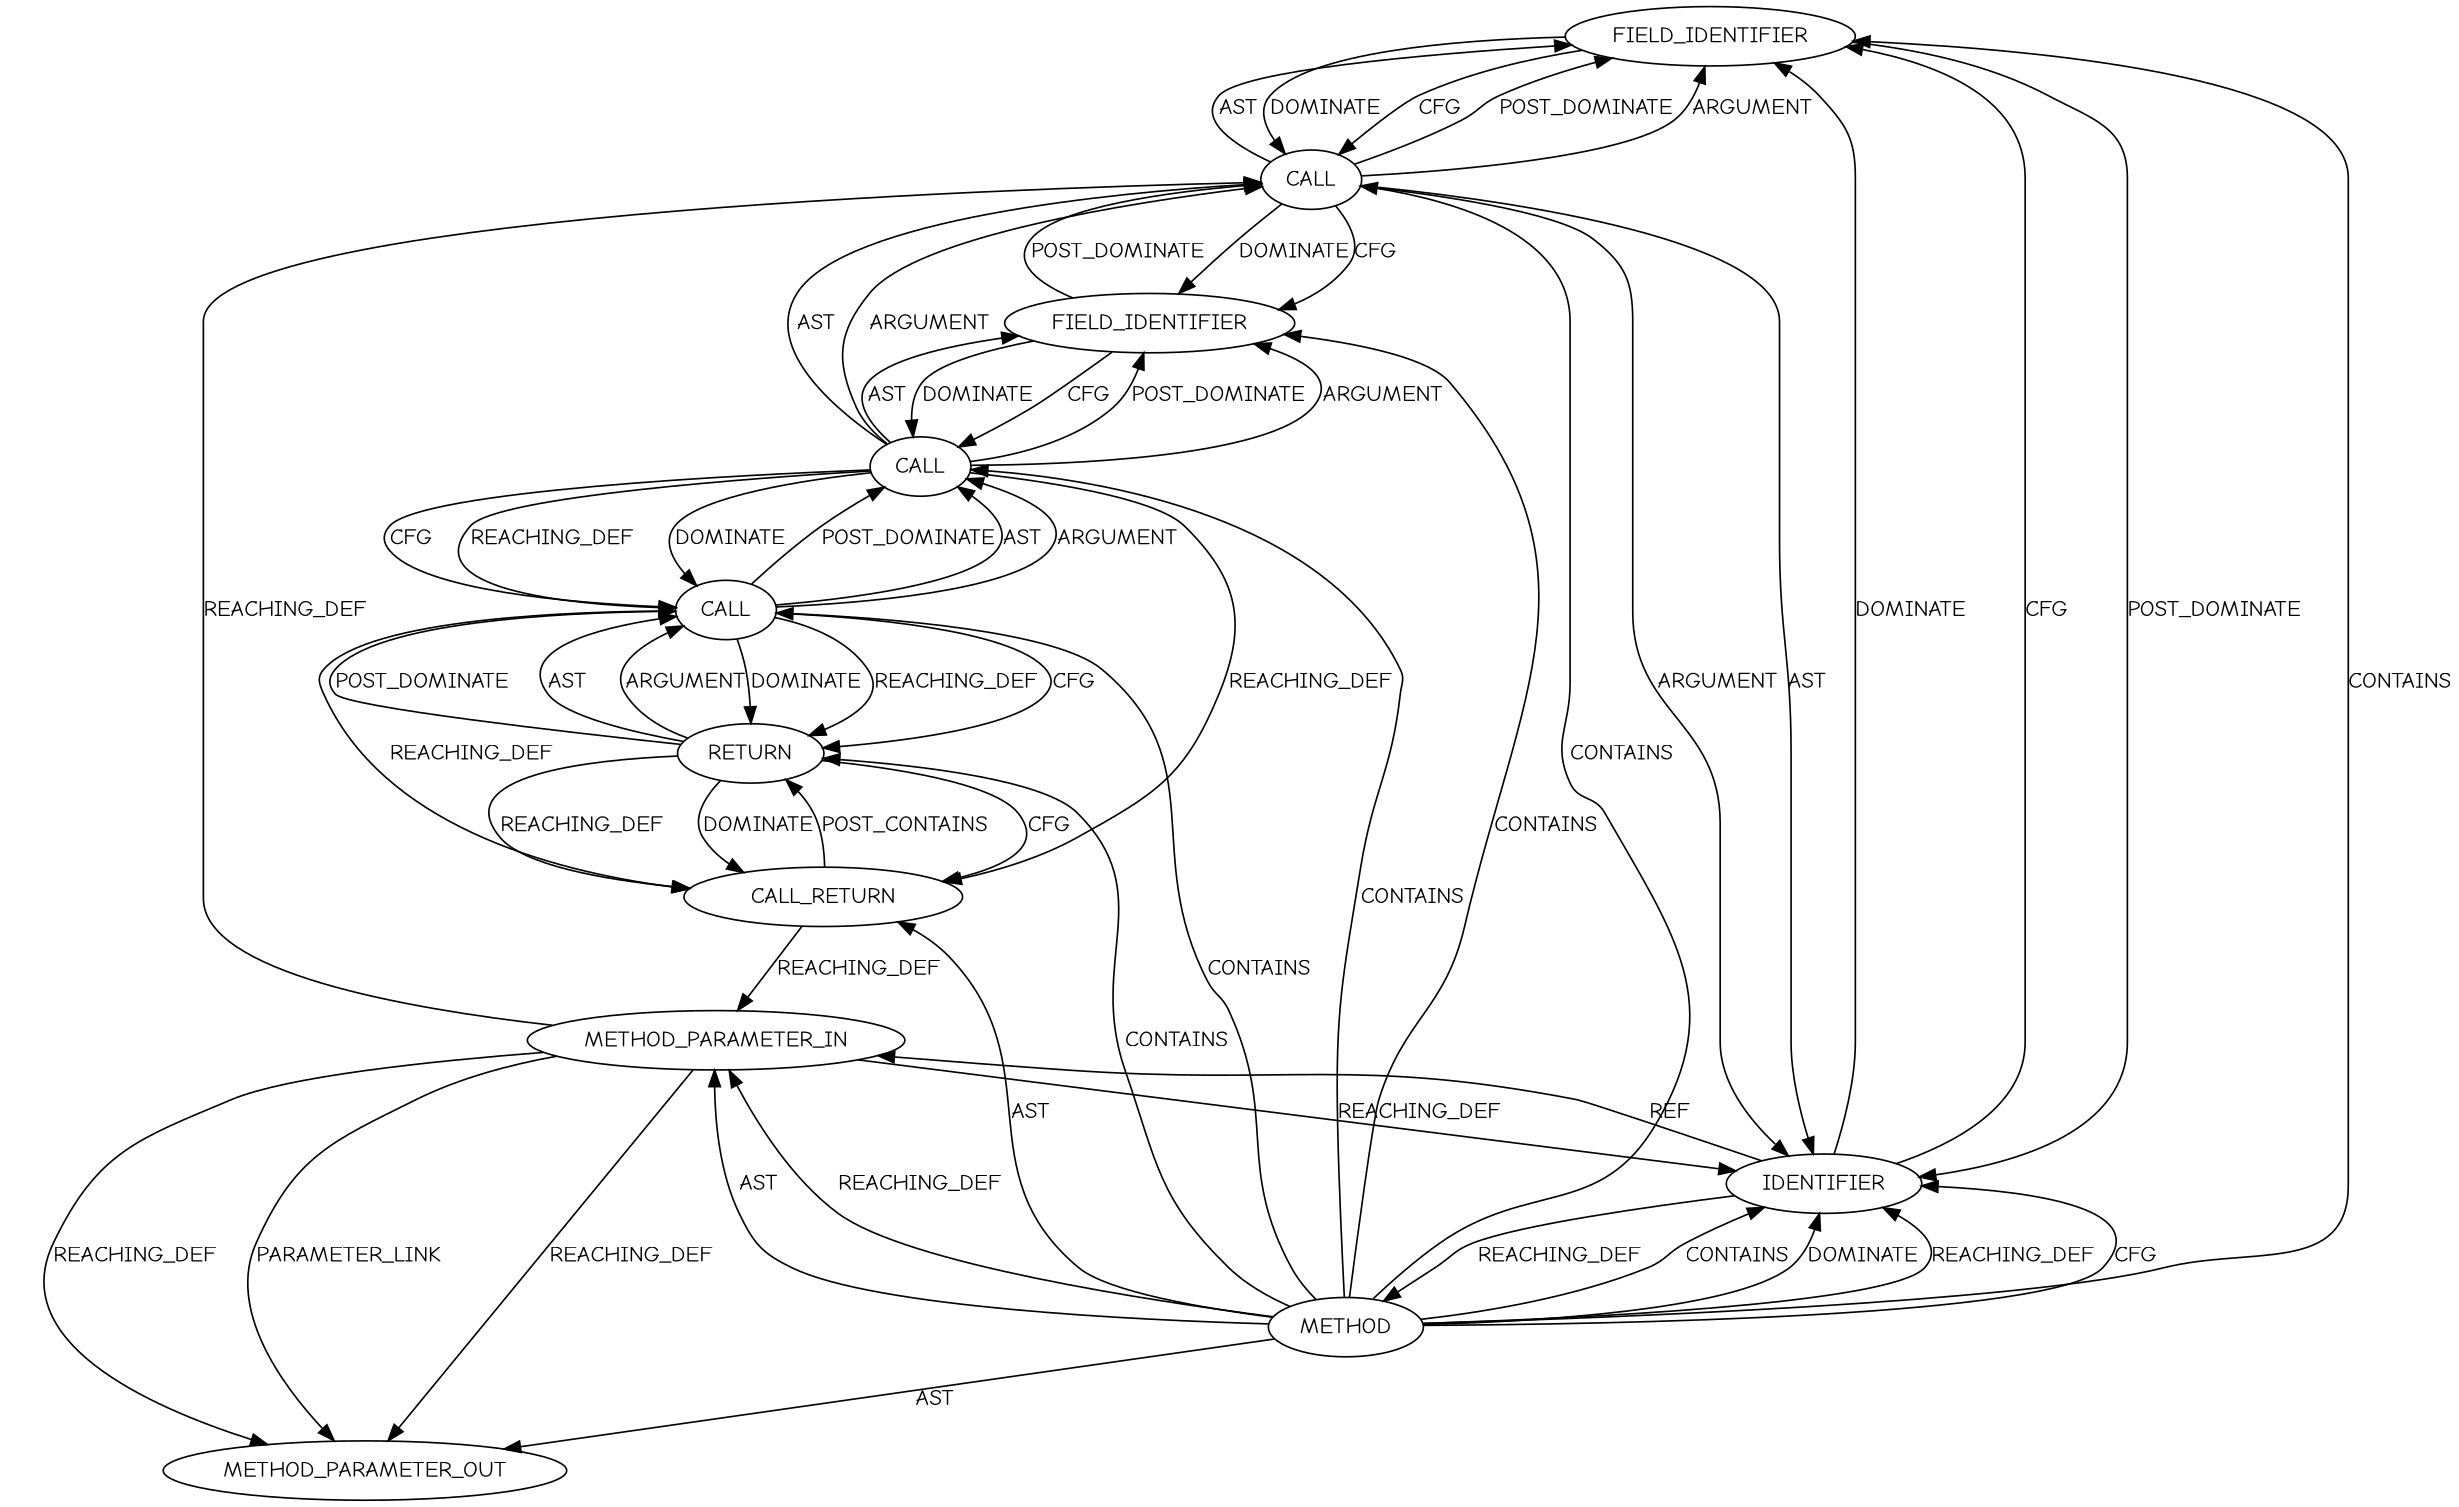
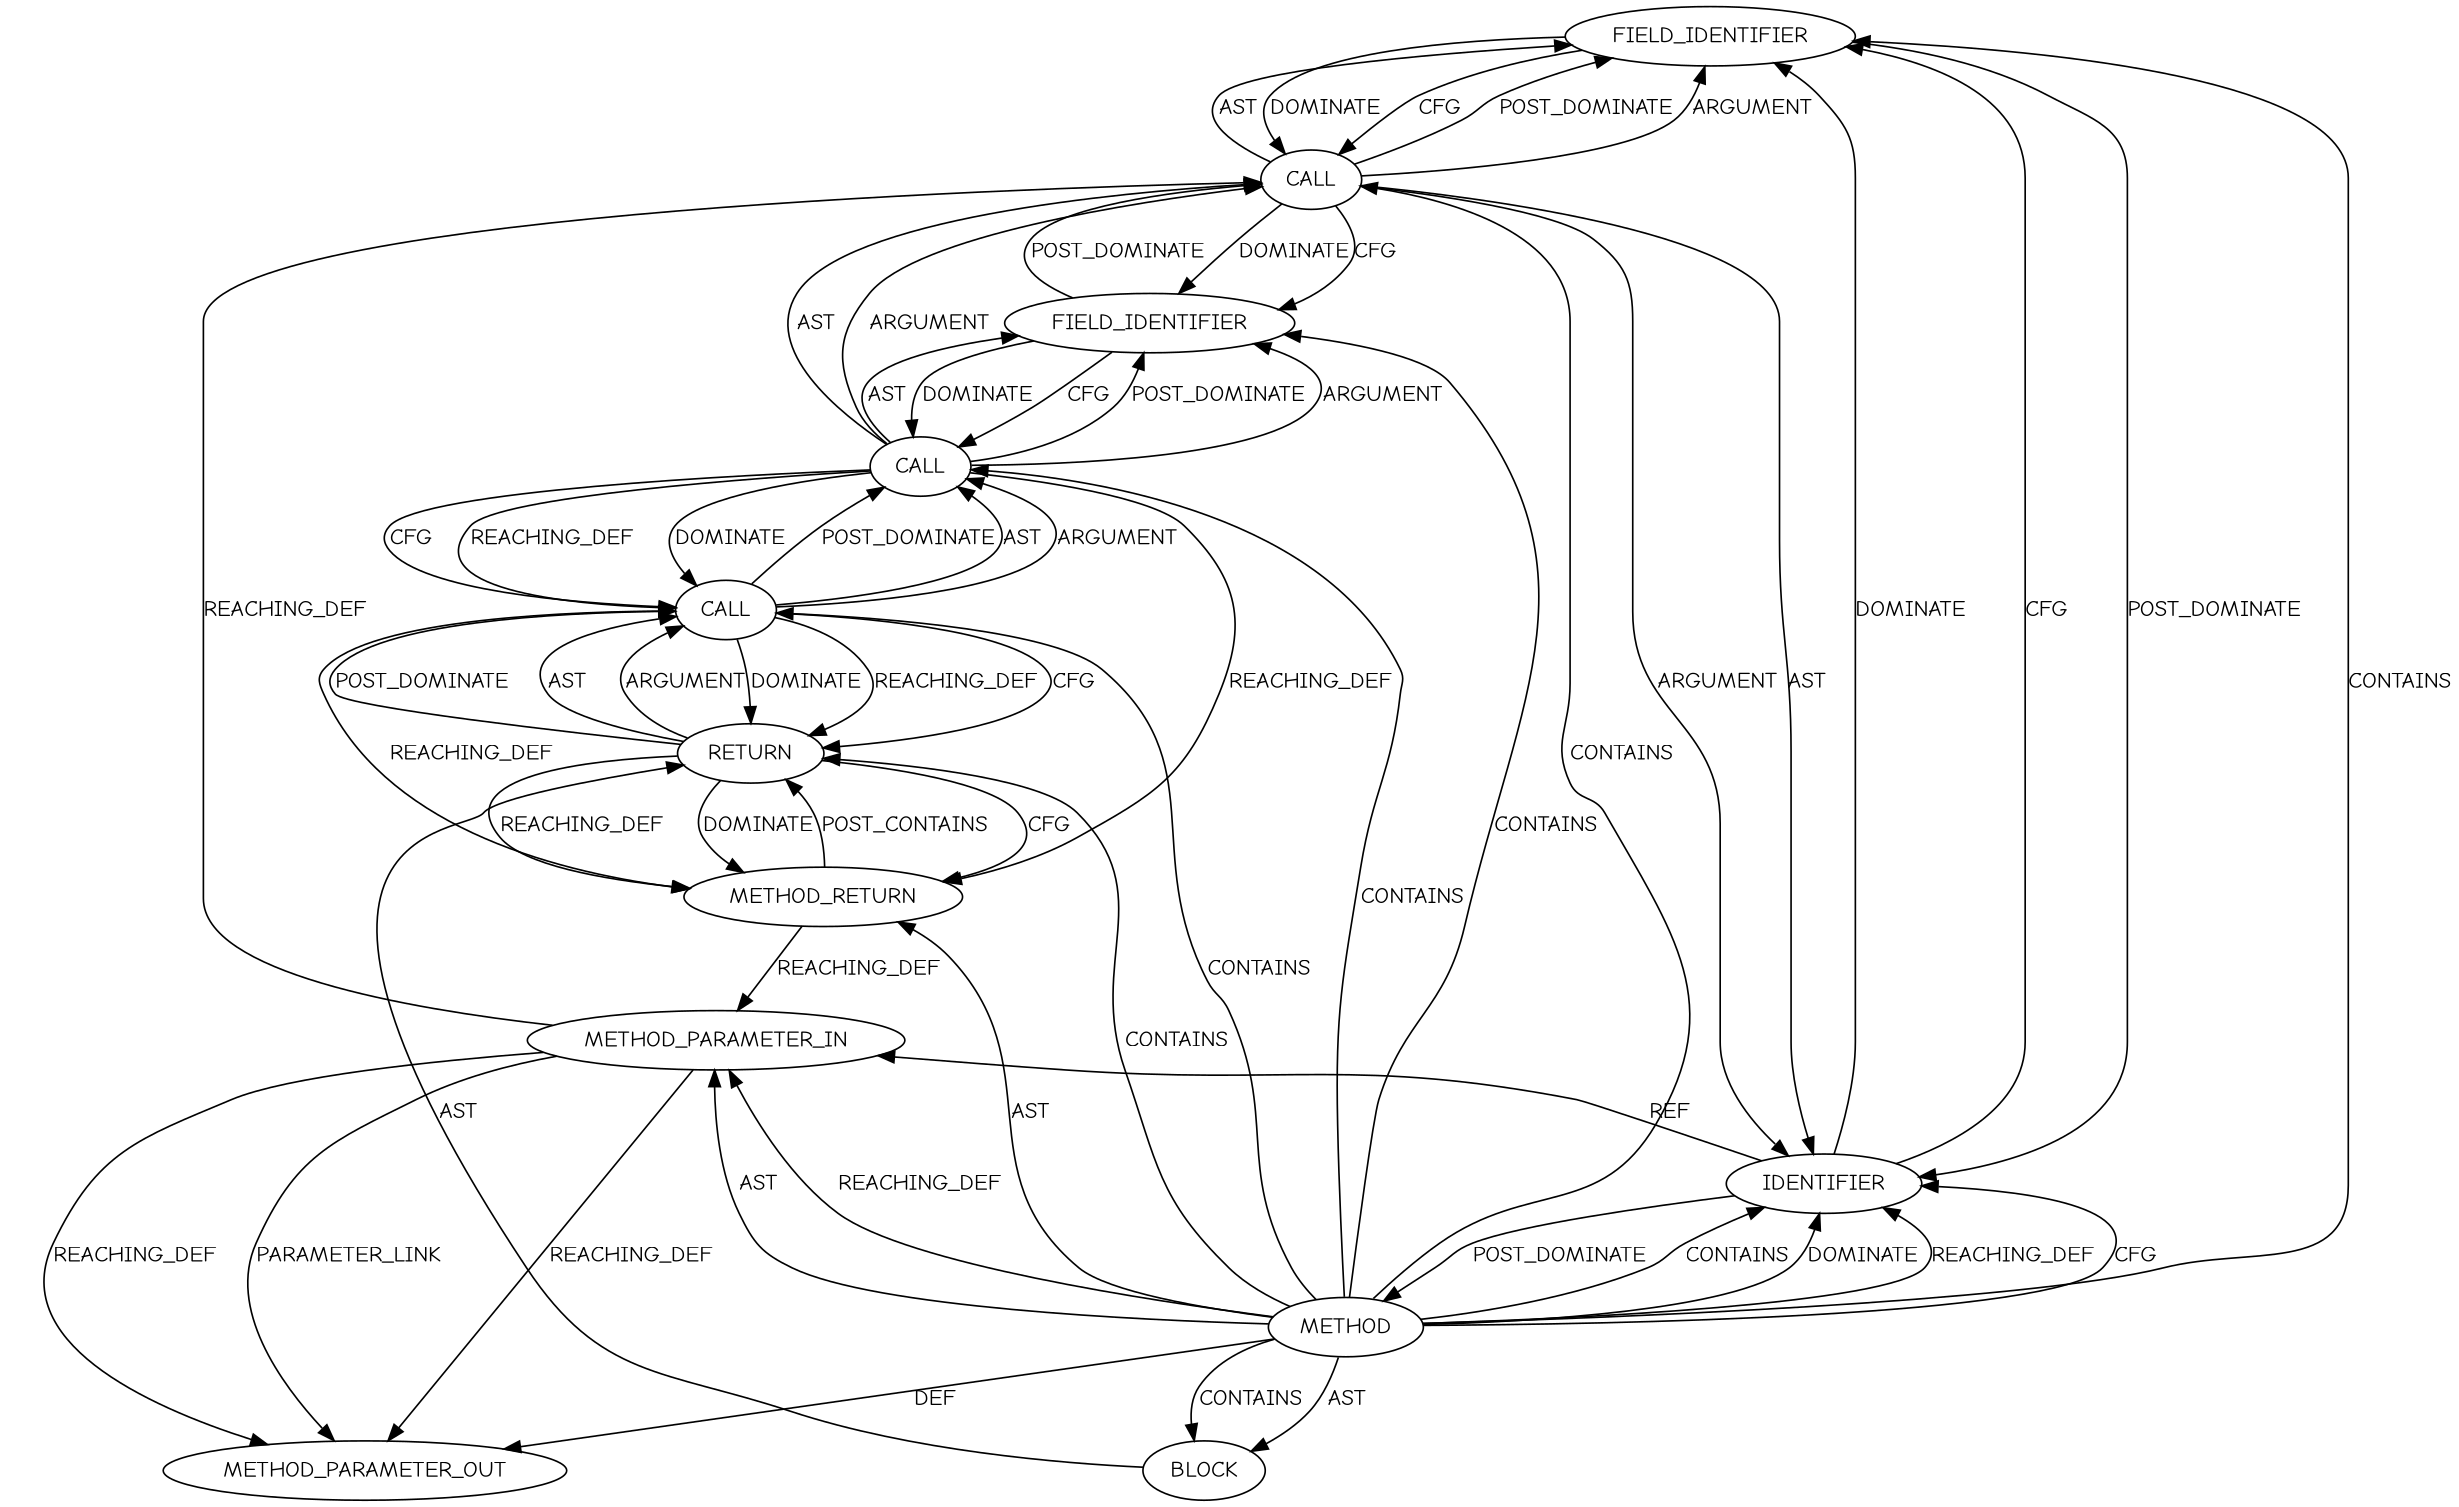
node "CALL_RETURN": label "CALL_RETURN" -> "METHOD_RETURN"
edge "METHOD_PARAMETER_IN" -> "IDENTIFIER": removed, label "REACHING_DEF"
edge "IDENTIFIER" -> "METHOD": label "REACHING_DEF" -> "POST_DOMINATE"
edge "METHOD" -> "METHOD_PARAMETER_OUT": label "AST" -> "DEF"
node "BLOCK": added
